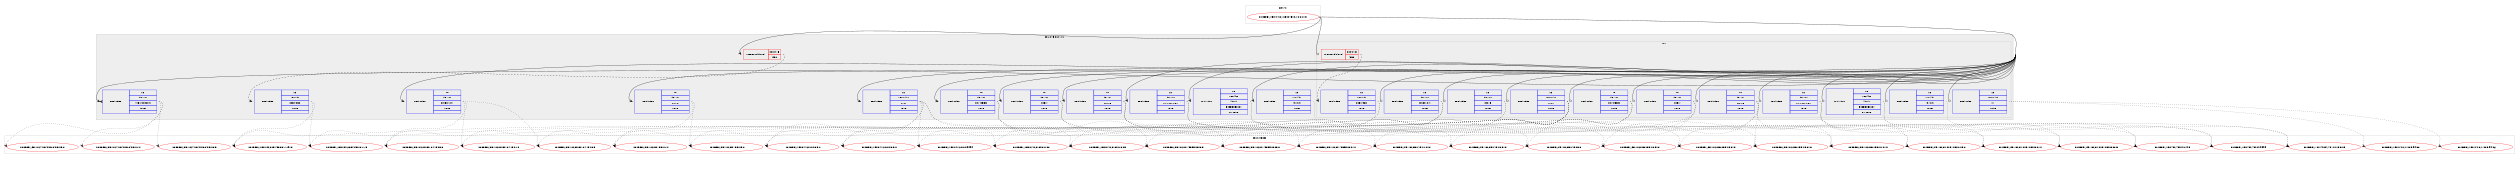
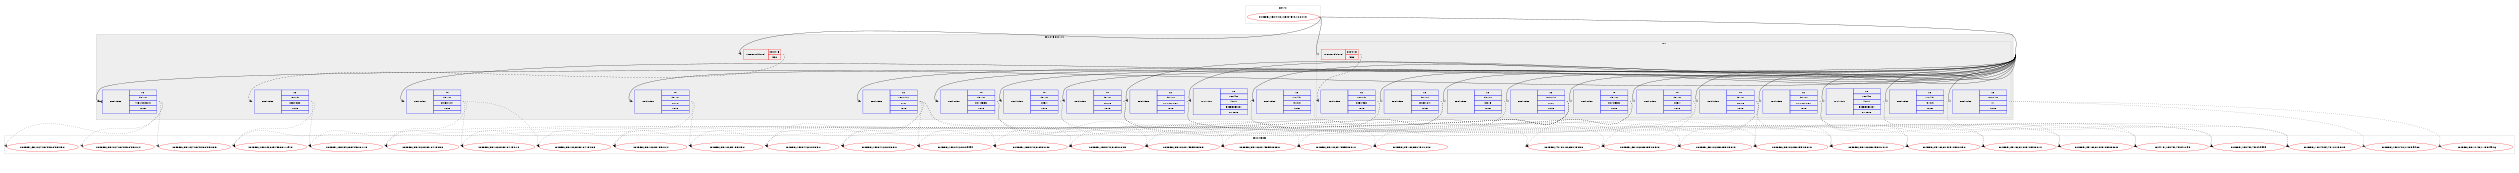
node "portage://dev-qt/qtgui-5.12.3-r1": removed
node "portage://dev-qt/qtgui-5.13.2": label "portage://dev-qt/qtgui-5.13.2" -> "portage://libXpm-qt/qtgui-5.13.2"
node "portage://net-libs/libssh-0.9.3": label "portage://net-libs/libssh-0.9.3" -> "positive://net-libs/libssh-0.9.3"
node "portage://net-misc/nx-3.5.99.16": label "portage://net-misc/nx-3.5.99.16" -> "portage://dev-misc/nx-3.5.99.16"
